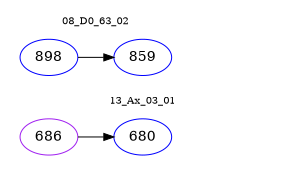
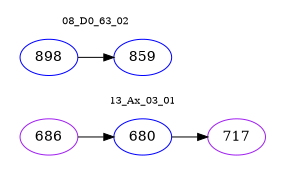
node "717": added
